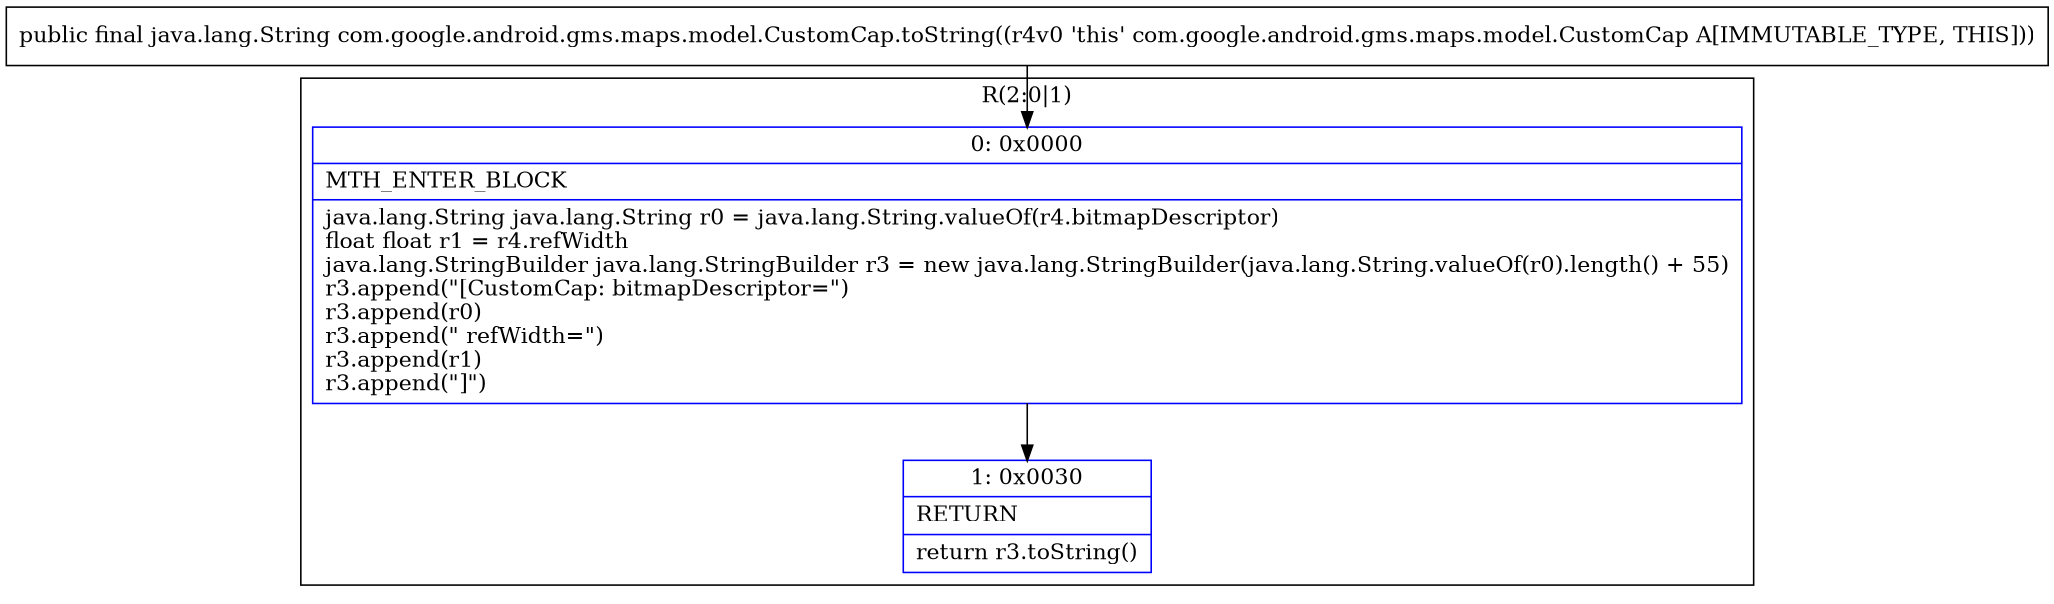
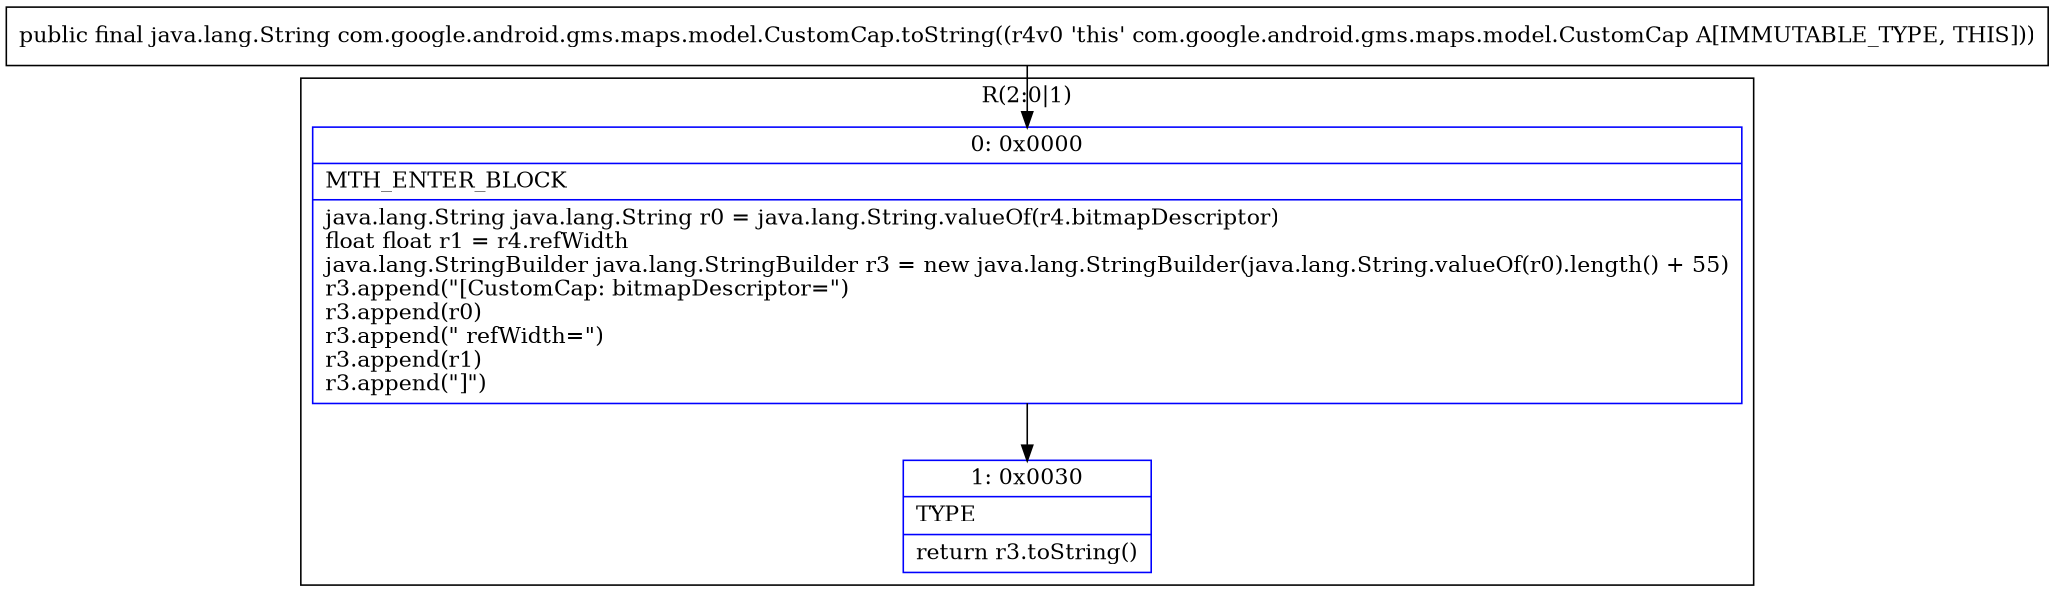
node "1: 0x0030": text "RETURN" -> "TYPE"
